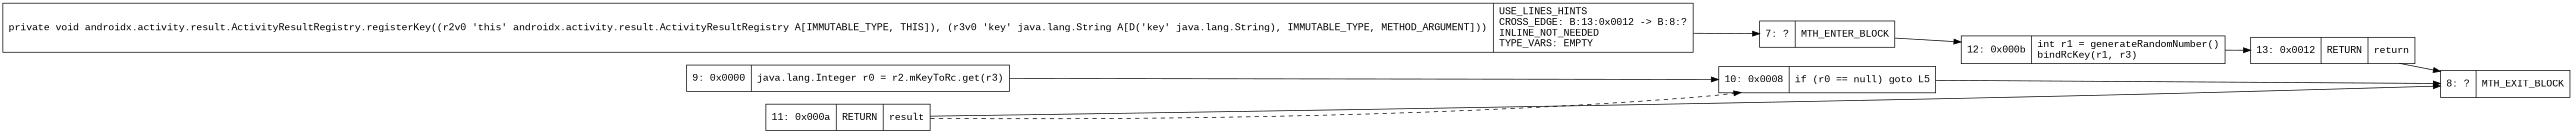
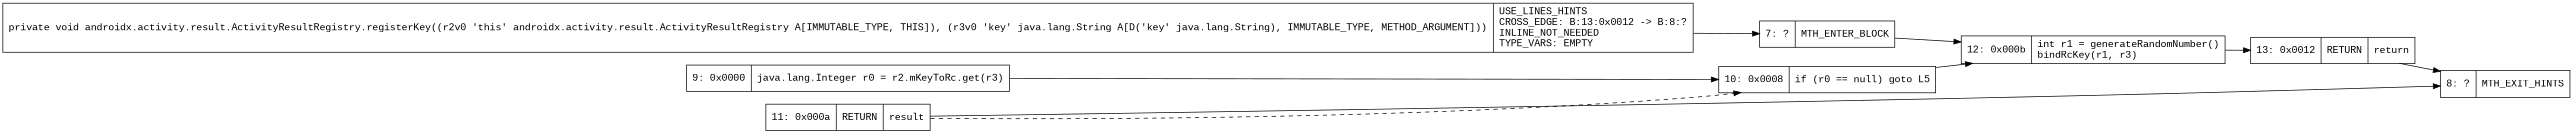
edge "10: 0x0008" -> "8: ?": now "10: 0x0008" -> "12: 0x000b"
node "8: ?": text "MTH_EXIT_BLOCK" -> "MTH_EXIT_HINTS"
